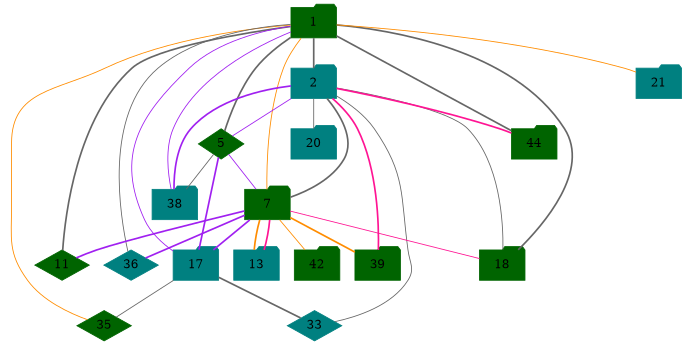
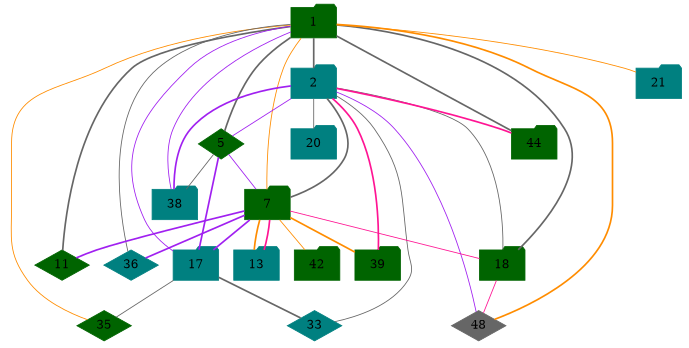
node "48": added
